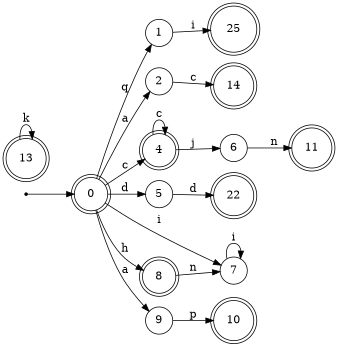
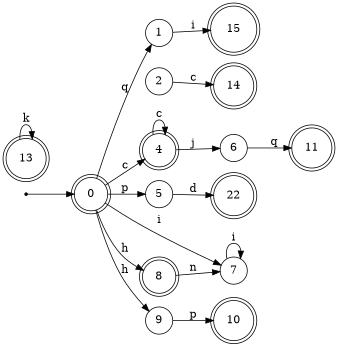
node "25": label "25" -> "15"
edge "0" -> "2": removed, label "a"
edge "6" -> "11": label "n" -> "q"
edge "0" -> "5": label "d" -> "p"
edge "0" -> "9": label "a" -> "h"
